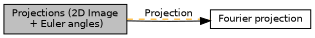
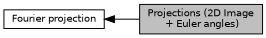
edge "Projections (2D Image + Euler angles)" -- "Fourier projection": removed, label "Projection"
